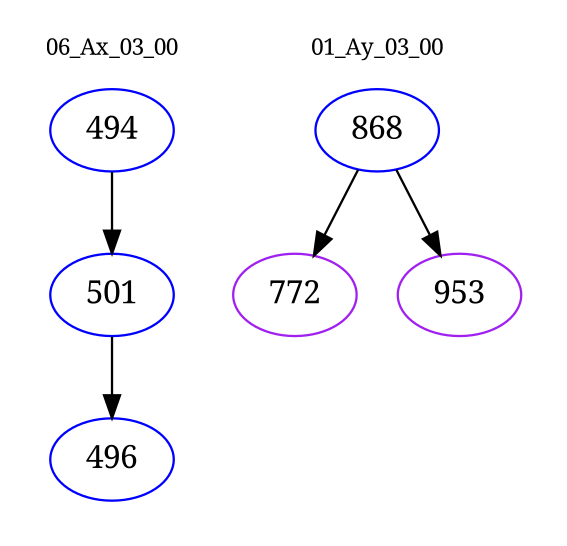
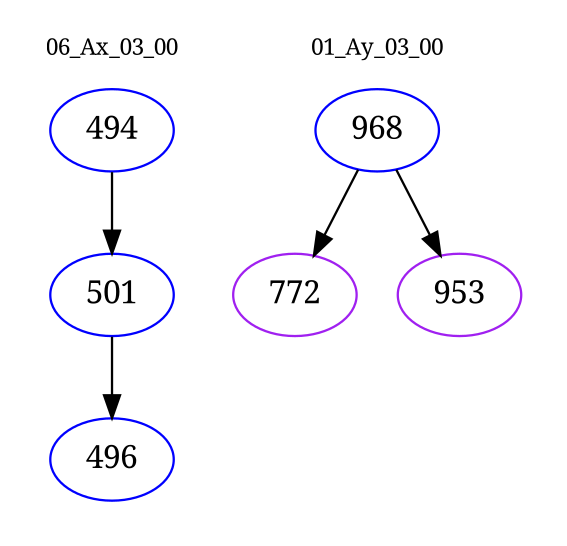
node "868": label "868" -> "968"
